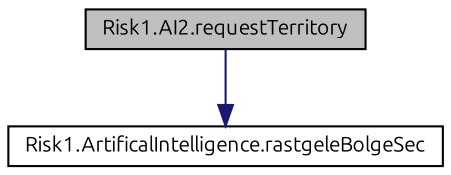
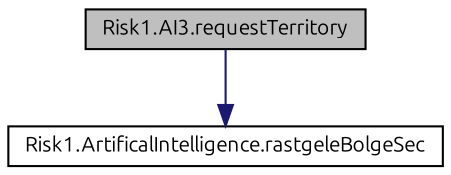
node "Risk1.AI2.requestTerritory": label "Risk1.AI2.requestTerritory" -> "Risk1.AI3.requestTerritory"
